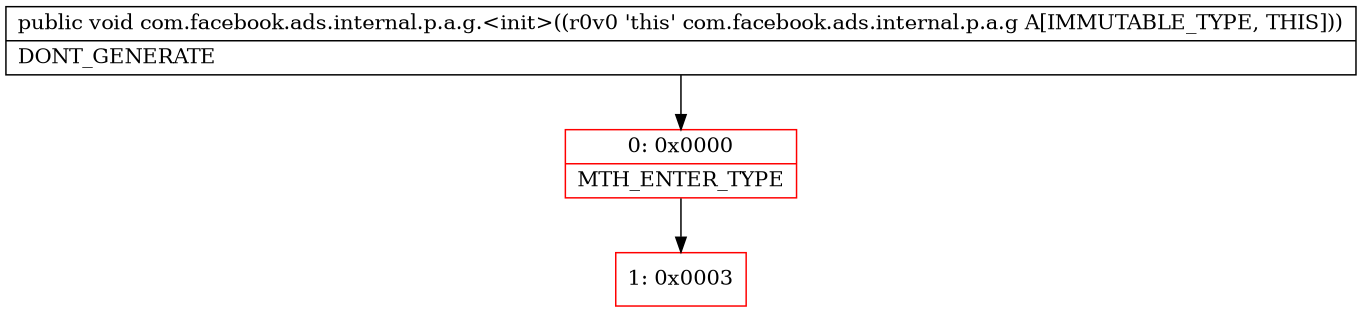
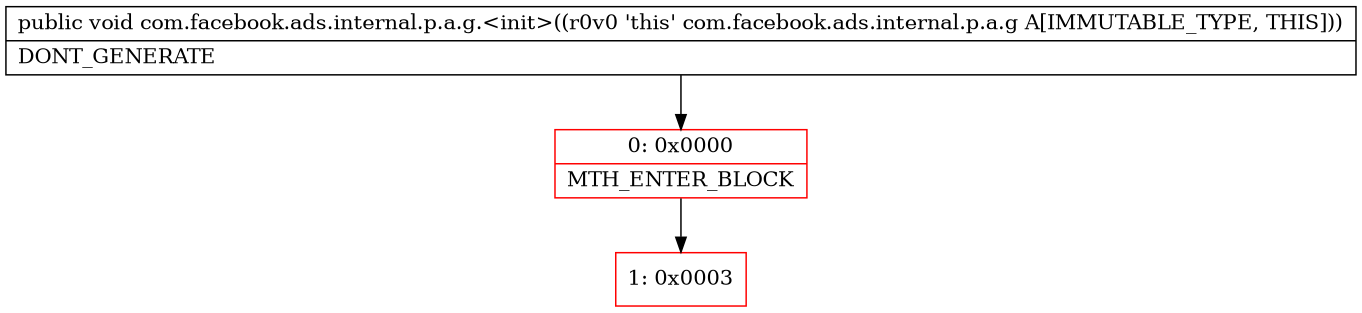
node "0: 0x0000": text "MTH_ENTER_TYPE" -> "MTH_ENTER_BLOCK"
